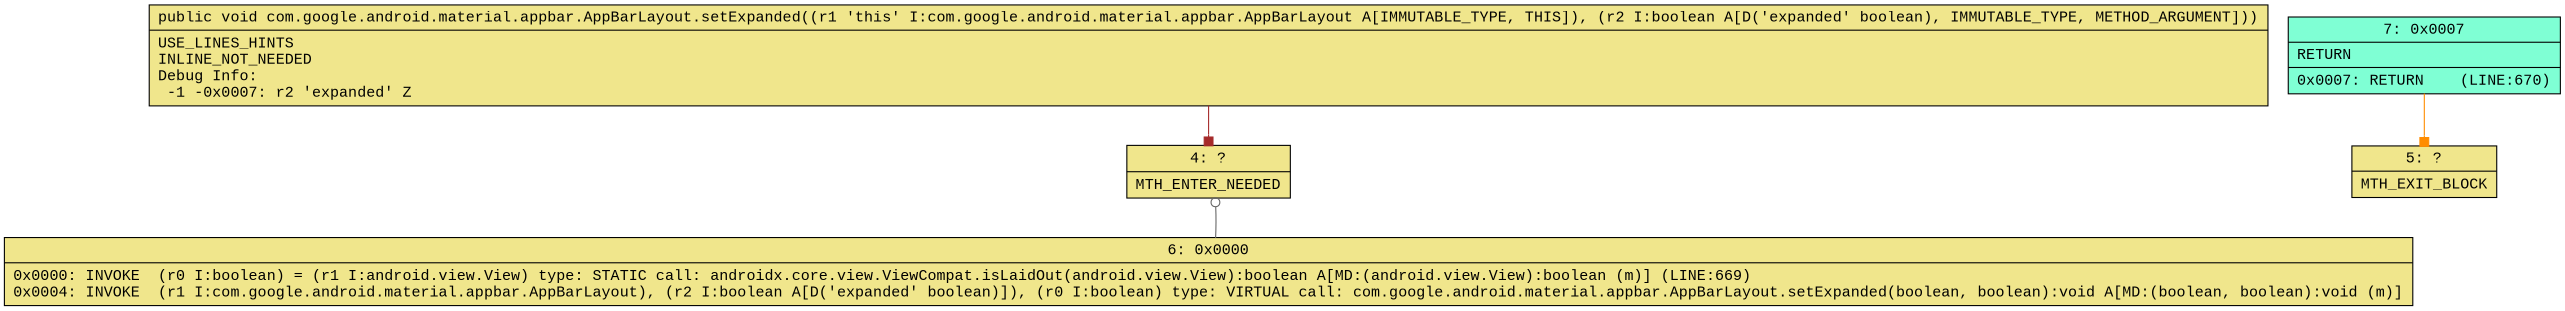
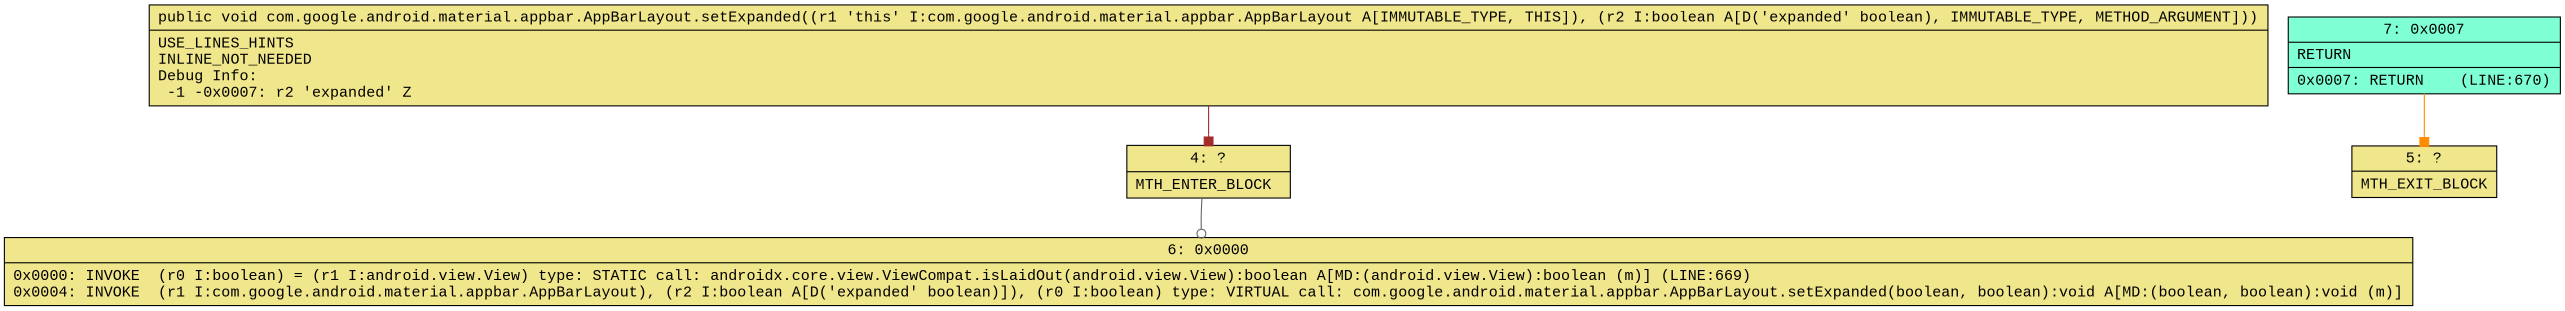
node "4: ?": text "MTH_ENTER_NEEDED" -> "MTH_ENTER_BLOCK"
edge "6: 0x0000" -> "4: ?": reversed
